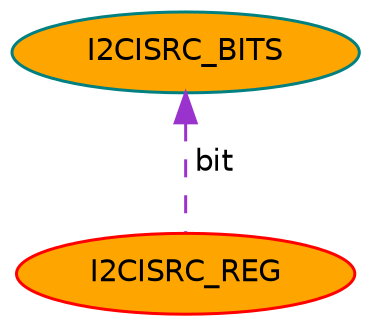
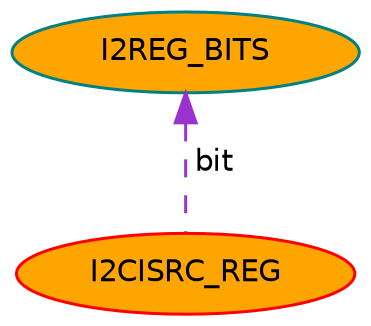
node "I2CISRC_BITS": label "I2CISRC_BITS" -> "I2REG_BITS"
